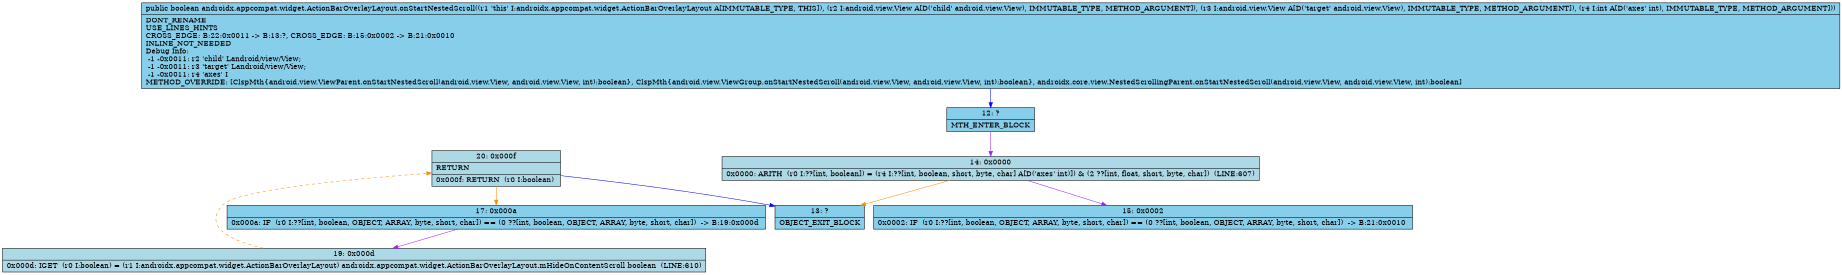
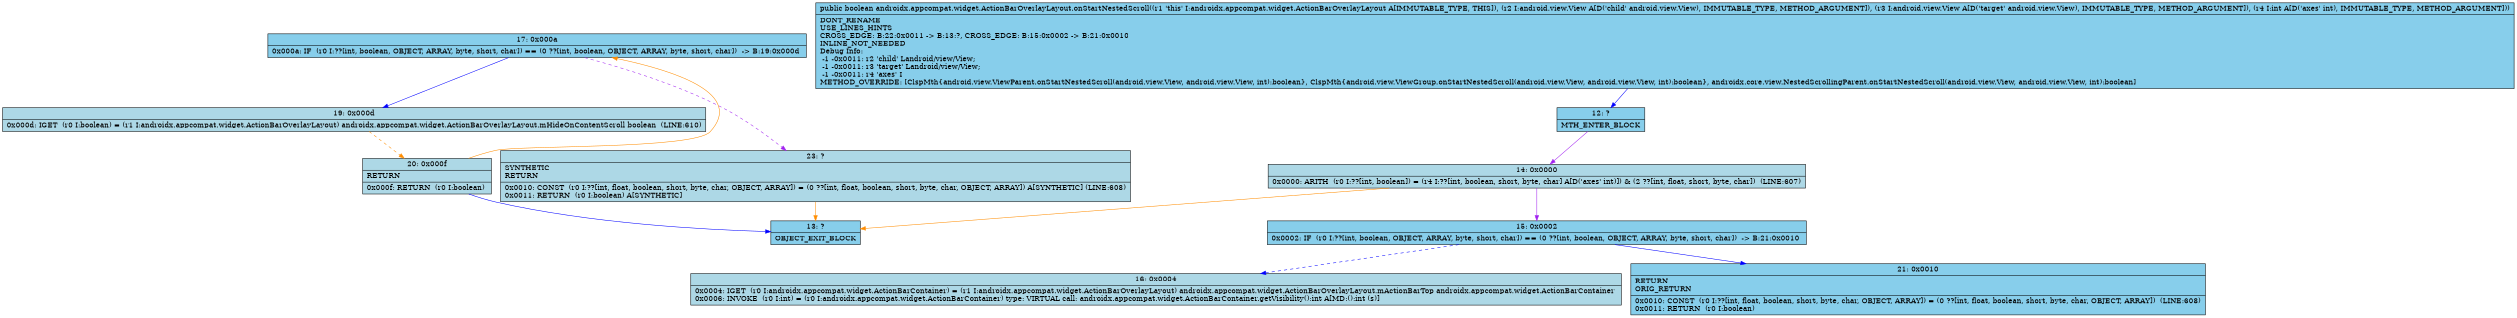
node "23: ?": added
edge "17: 0x000a" -> "19: 0x000d": color purple -> blue
node "16: 0x0004": added
node "21: 0x0010": added
